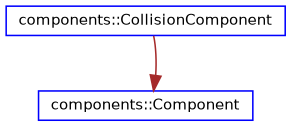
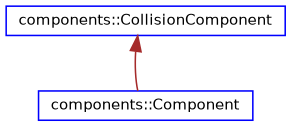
edge "components::CollisionComponent" -> "components::Component": reversed
